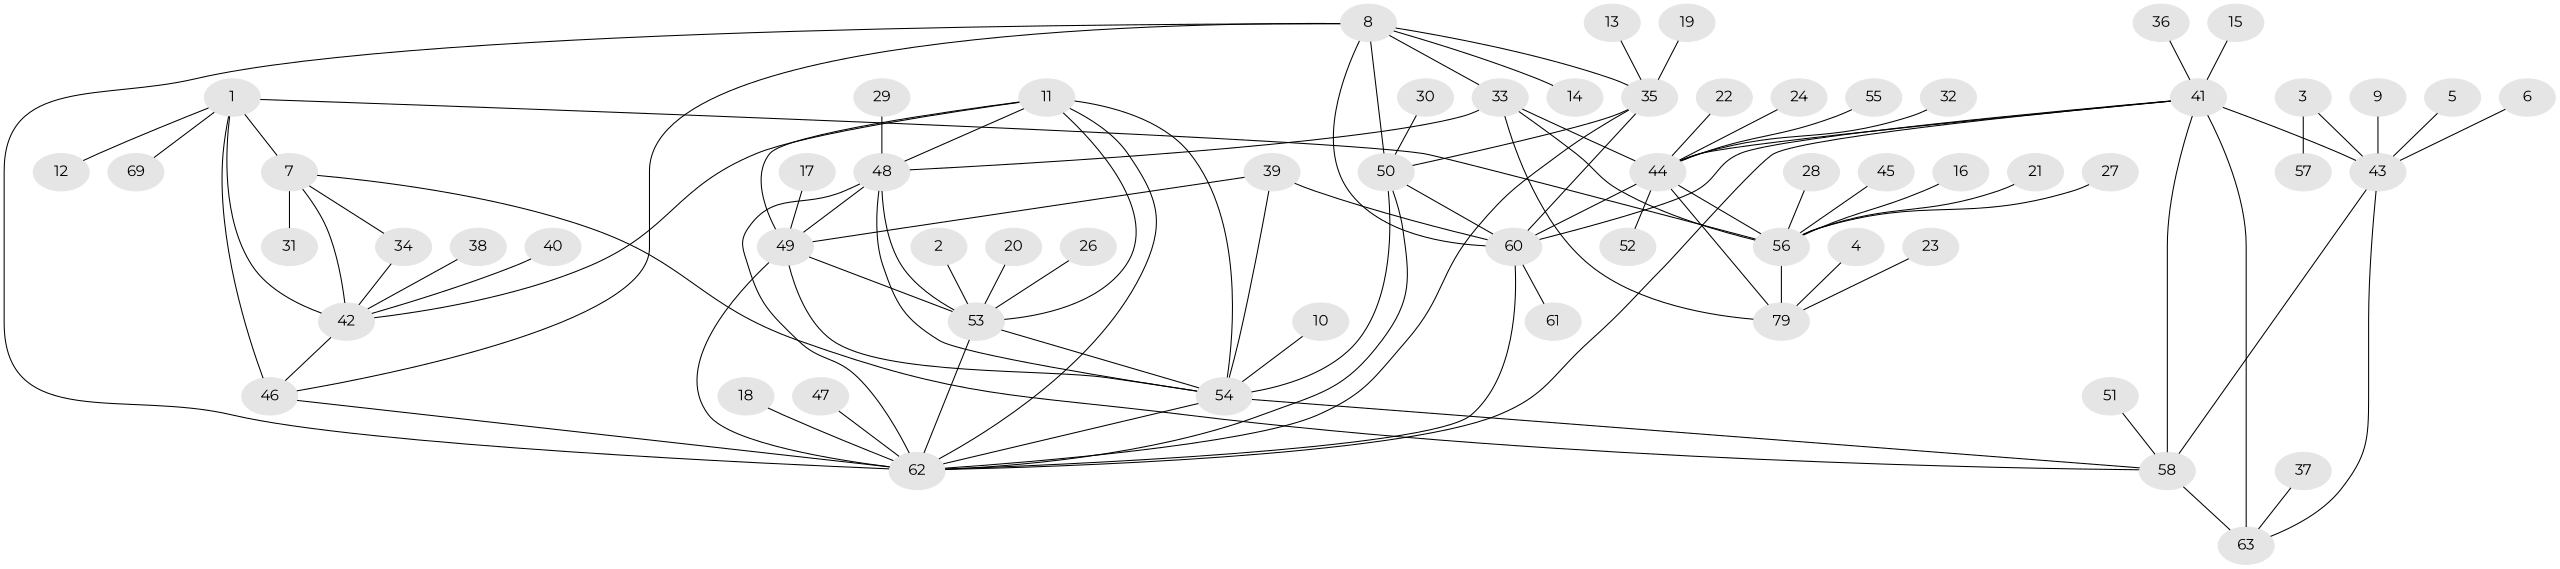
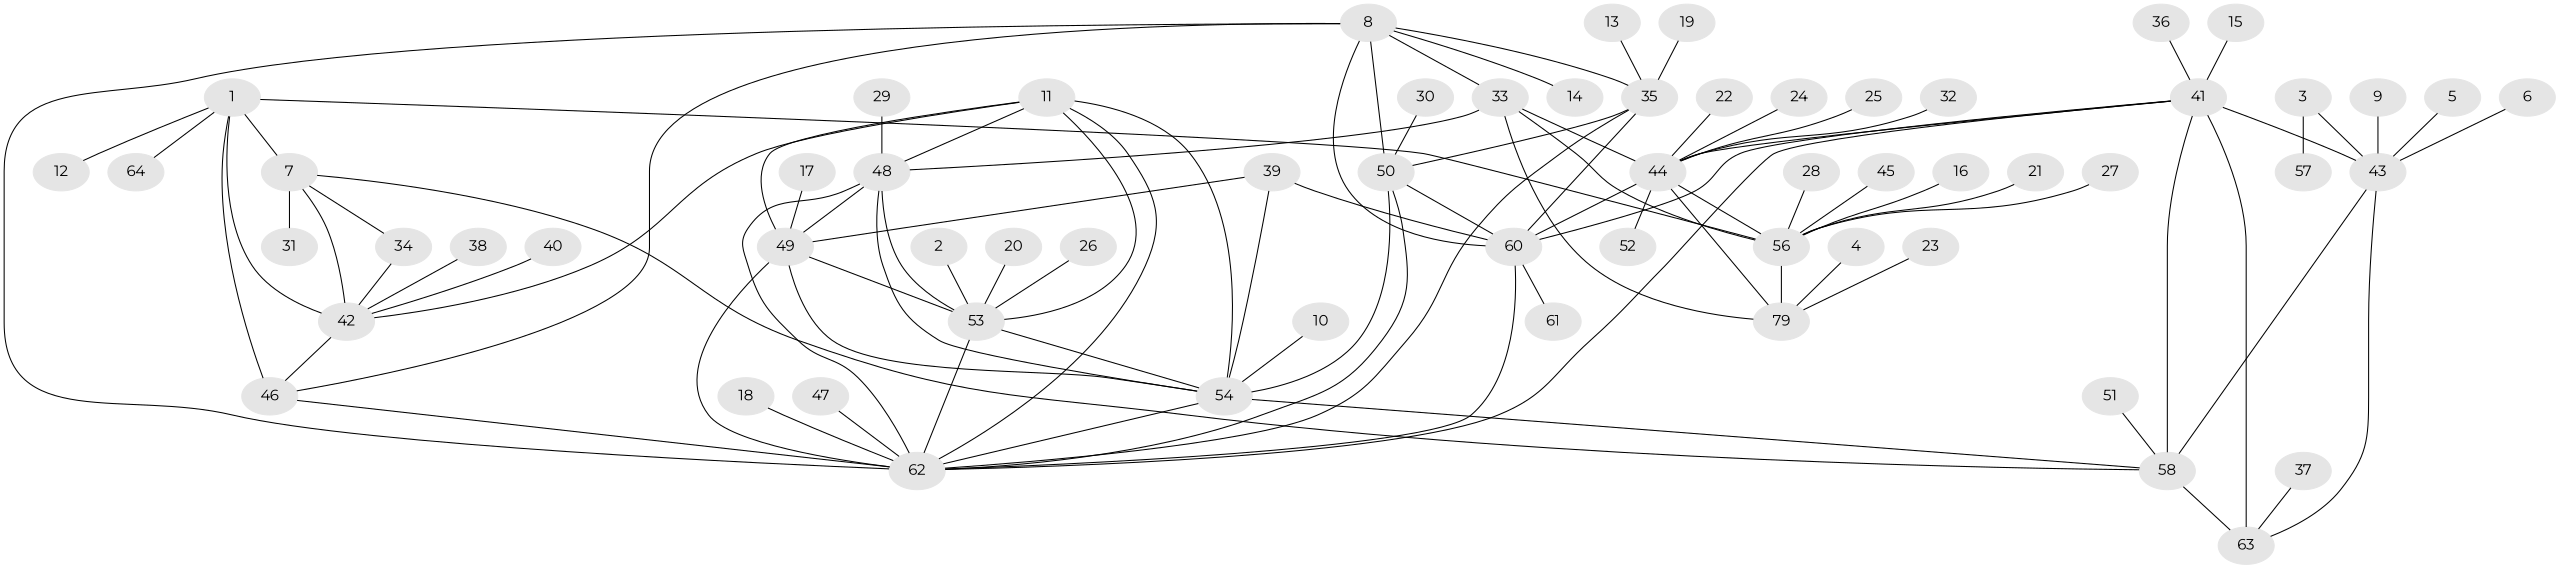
node "55": label "55" -> "25"
node "69": label "69" -> "64"
